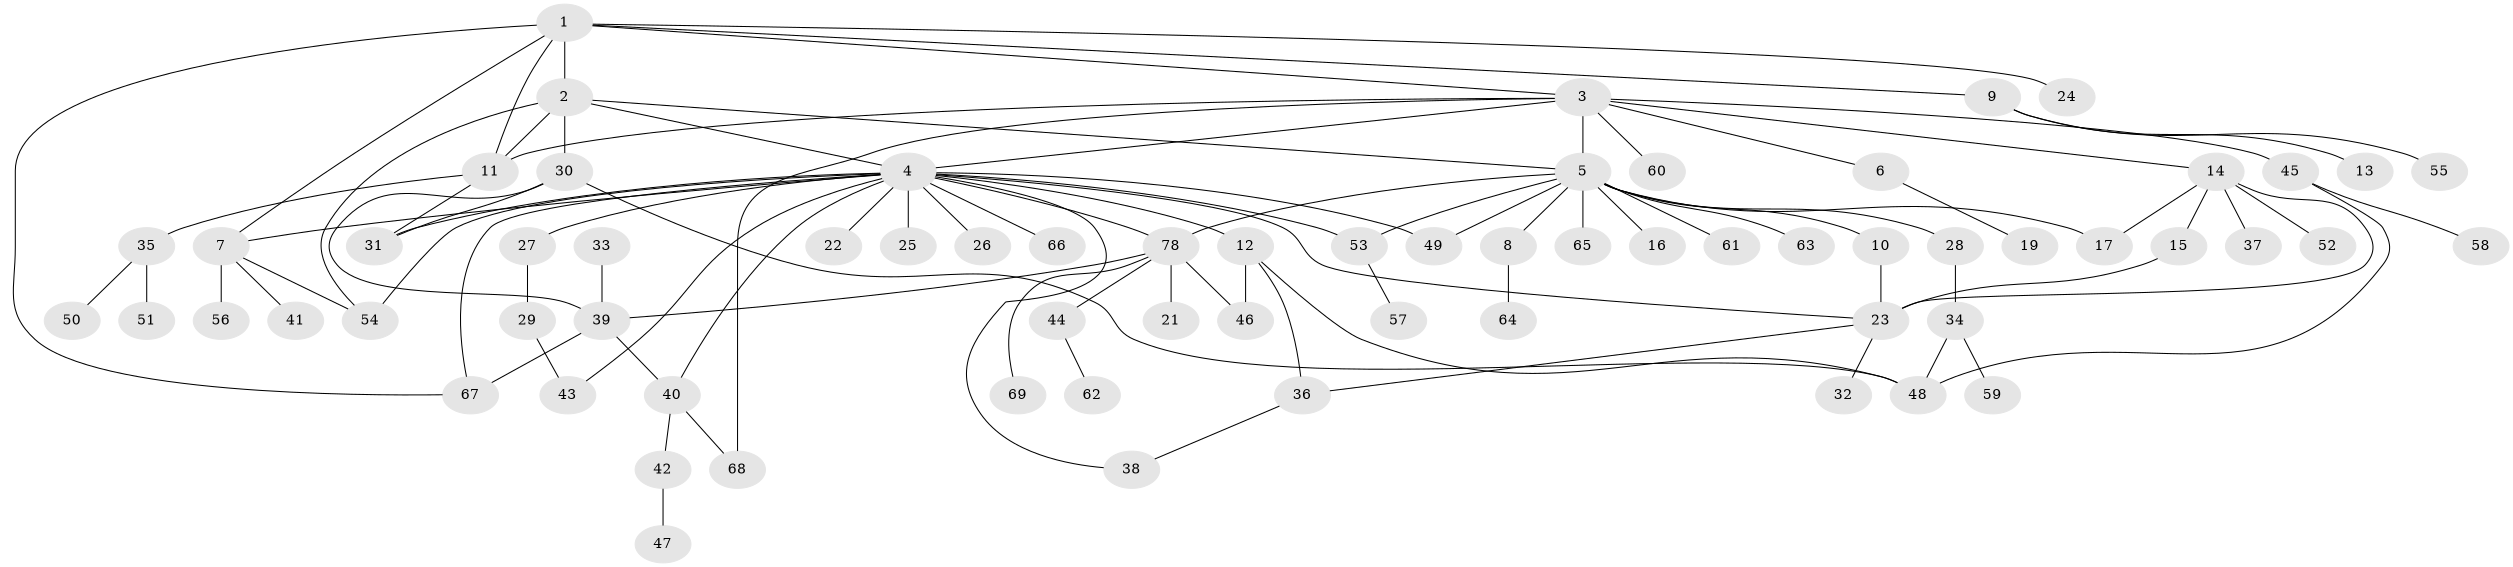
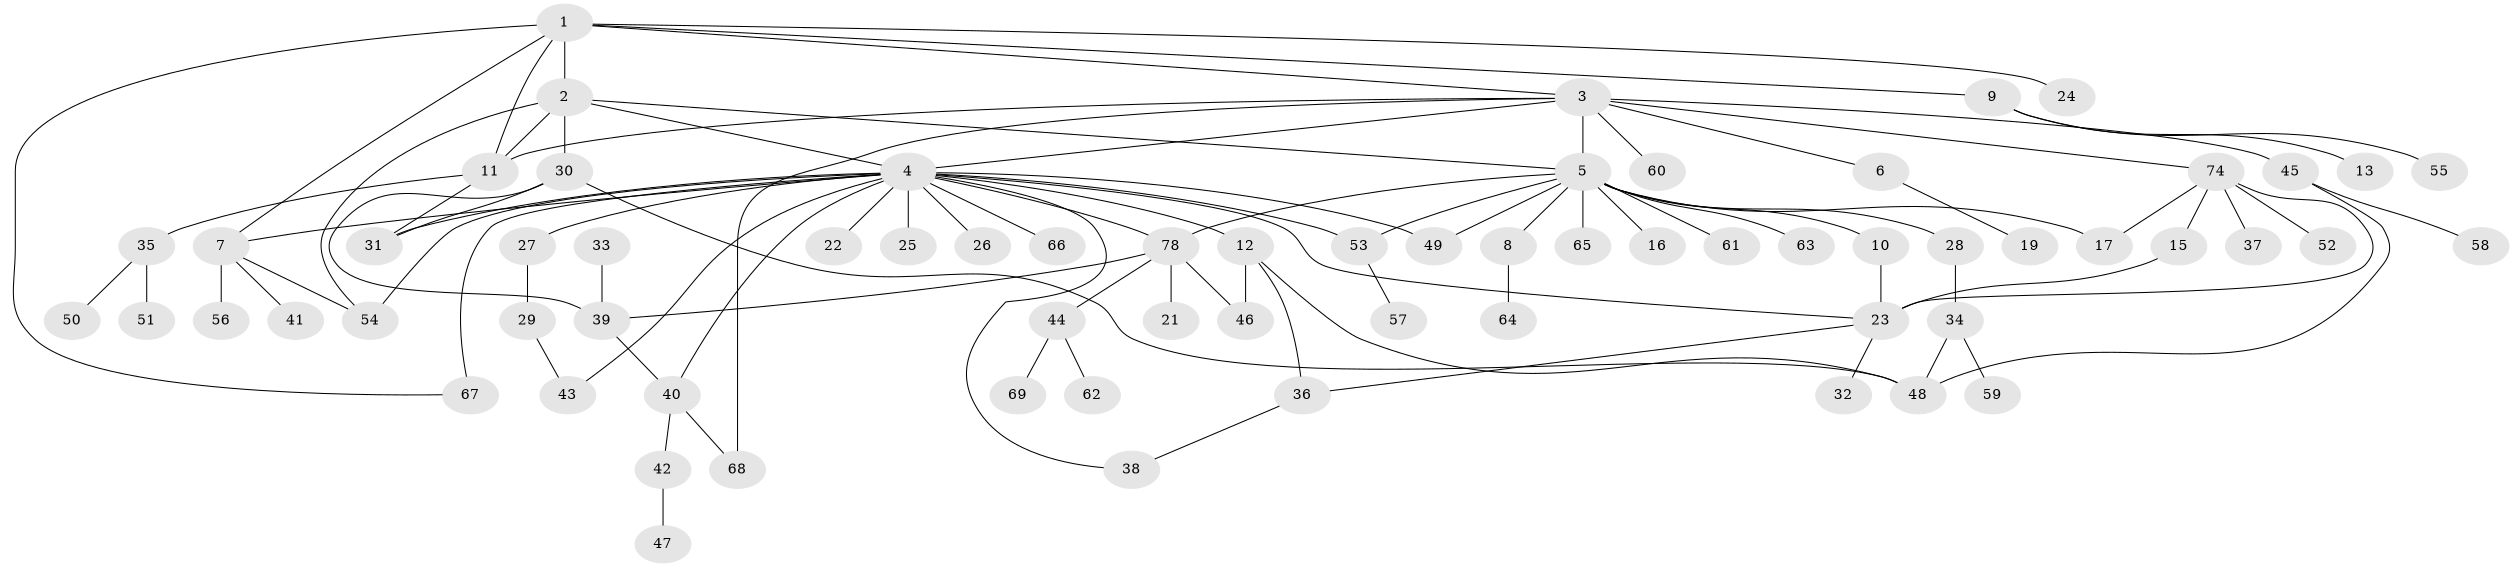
node "14": label "14" -> "74"
edge "78" -- "69": now "44" -- "69"
edge "39" -- "67": removed
